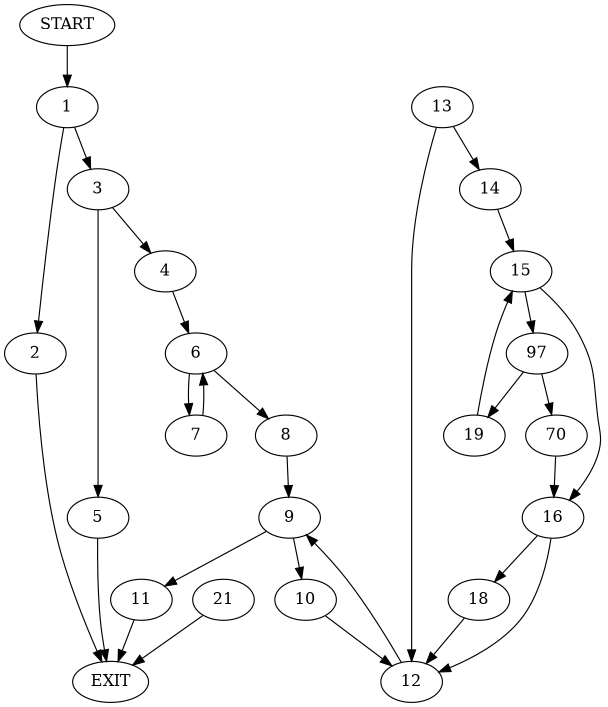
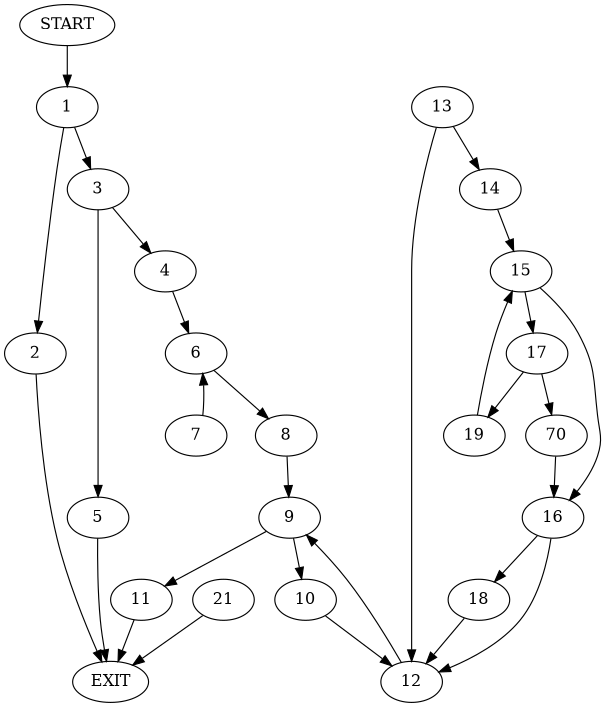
node "97": label "97" -> "17"
edge "6" -> "7": removed
